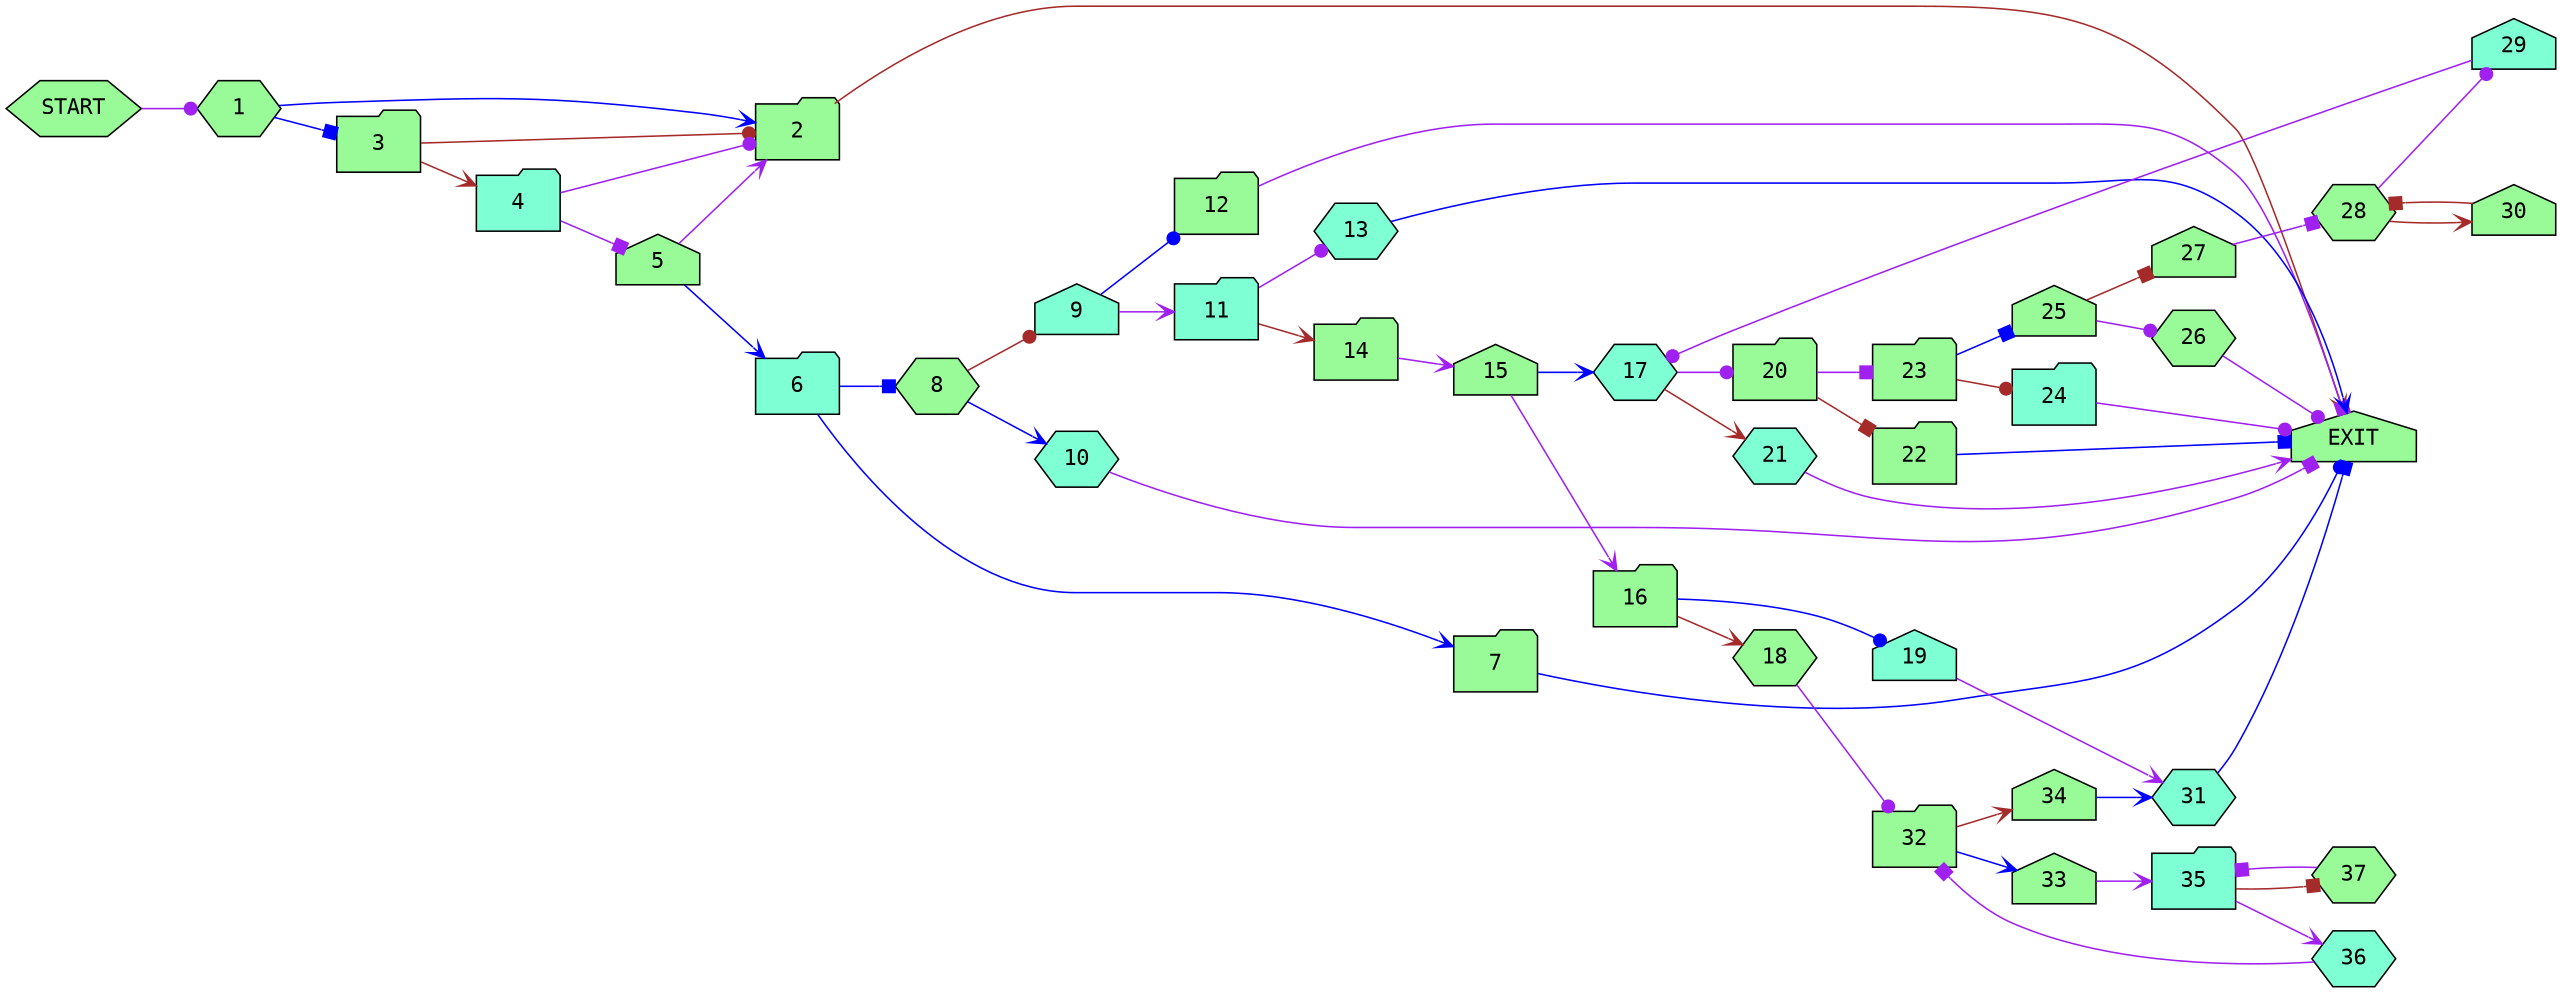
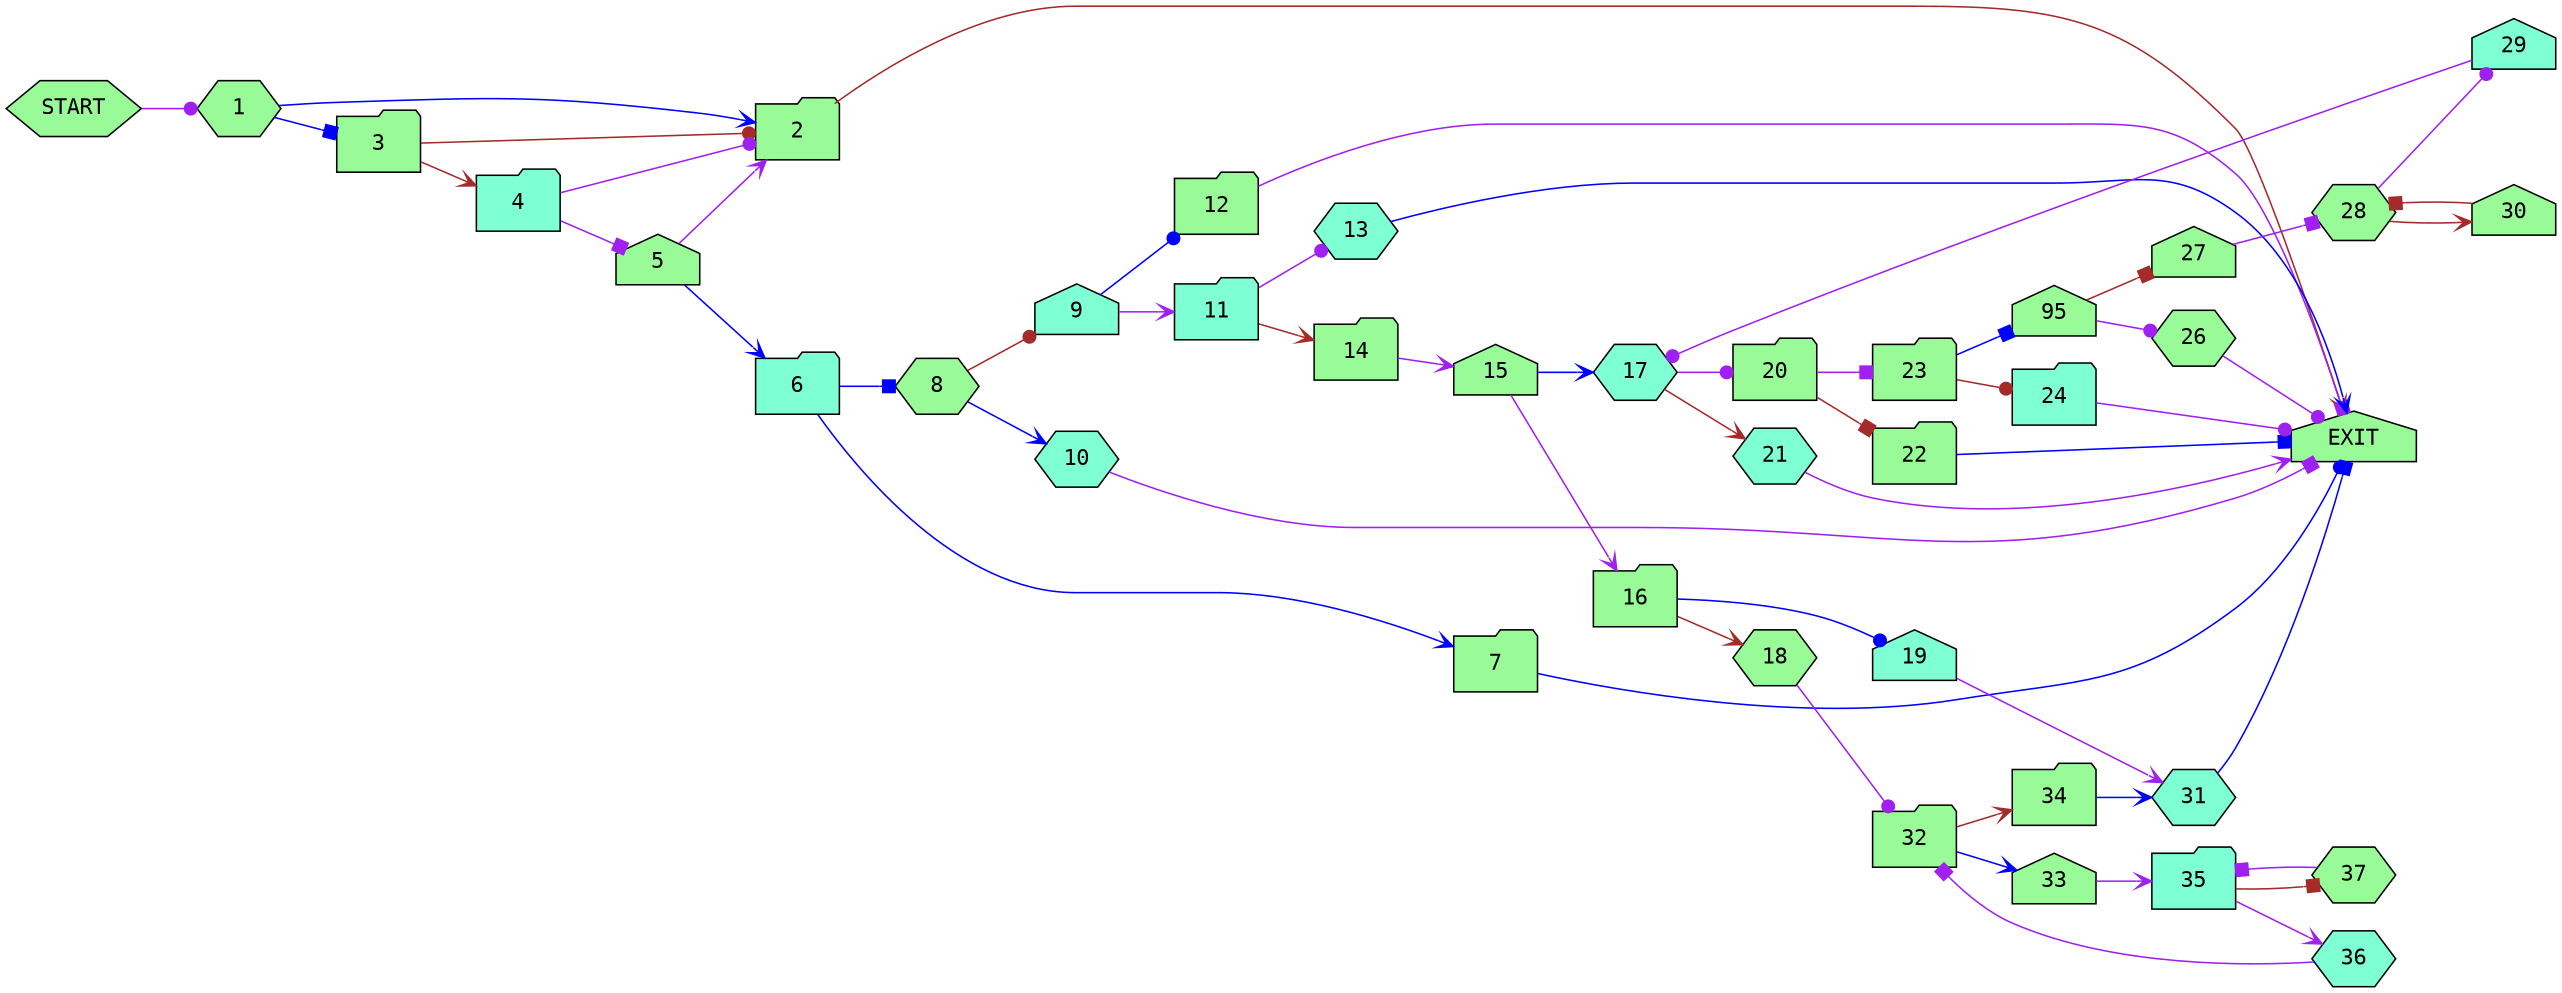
node "25": label "25" -> "95"
node "34": shape house -> folder
